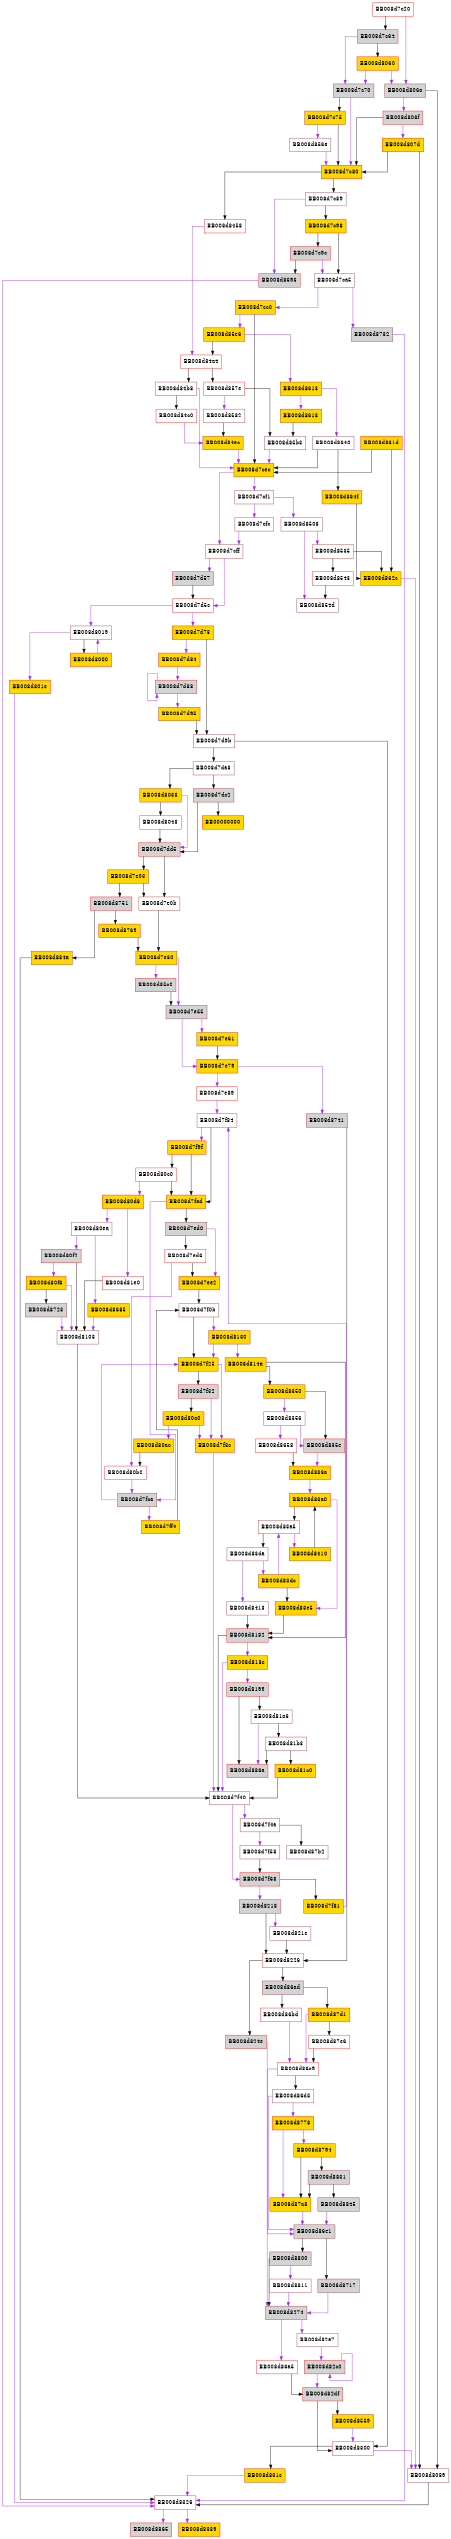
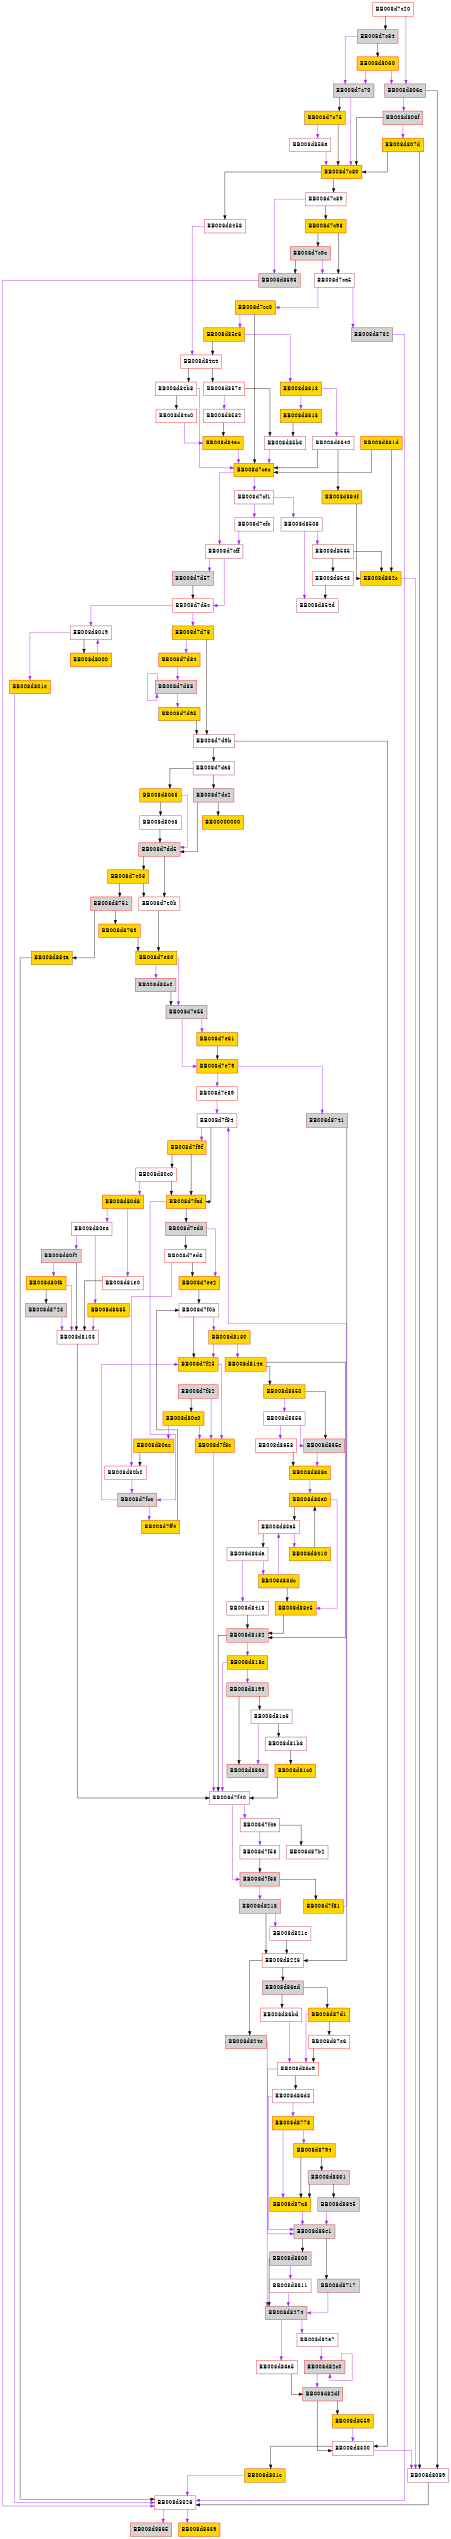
edge "BB008d7f25" -> "BB008d7f32": removed
edge "BB008d81b3" -> "BB008d886a": removed
